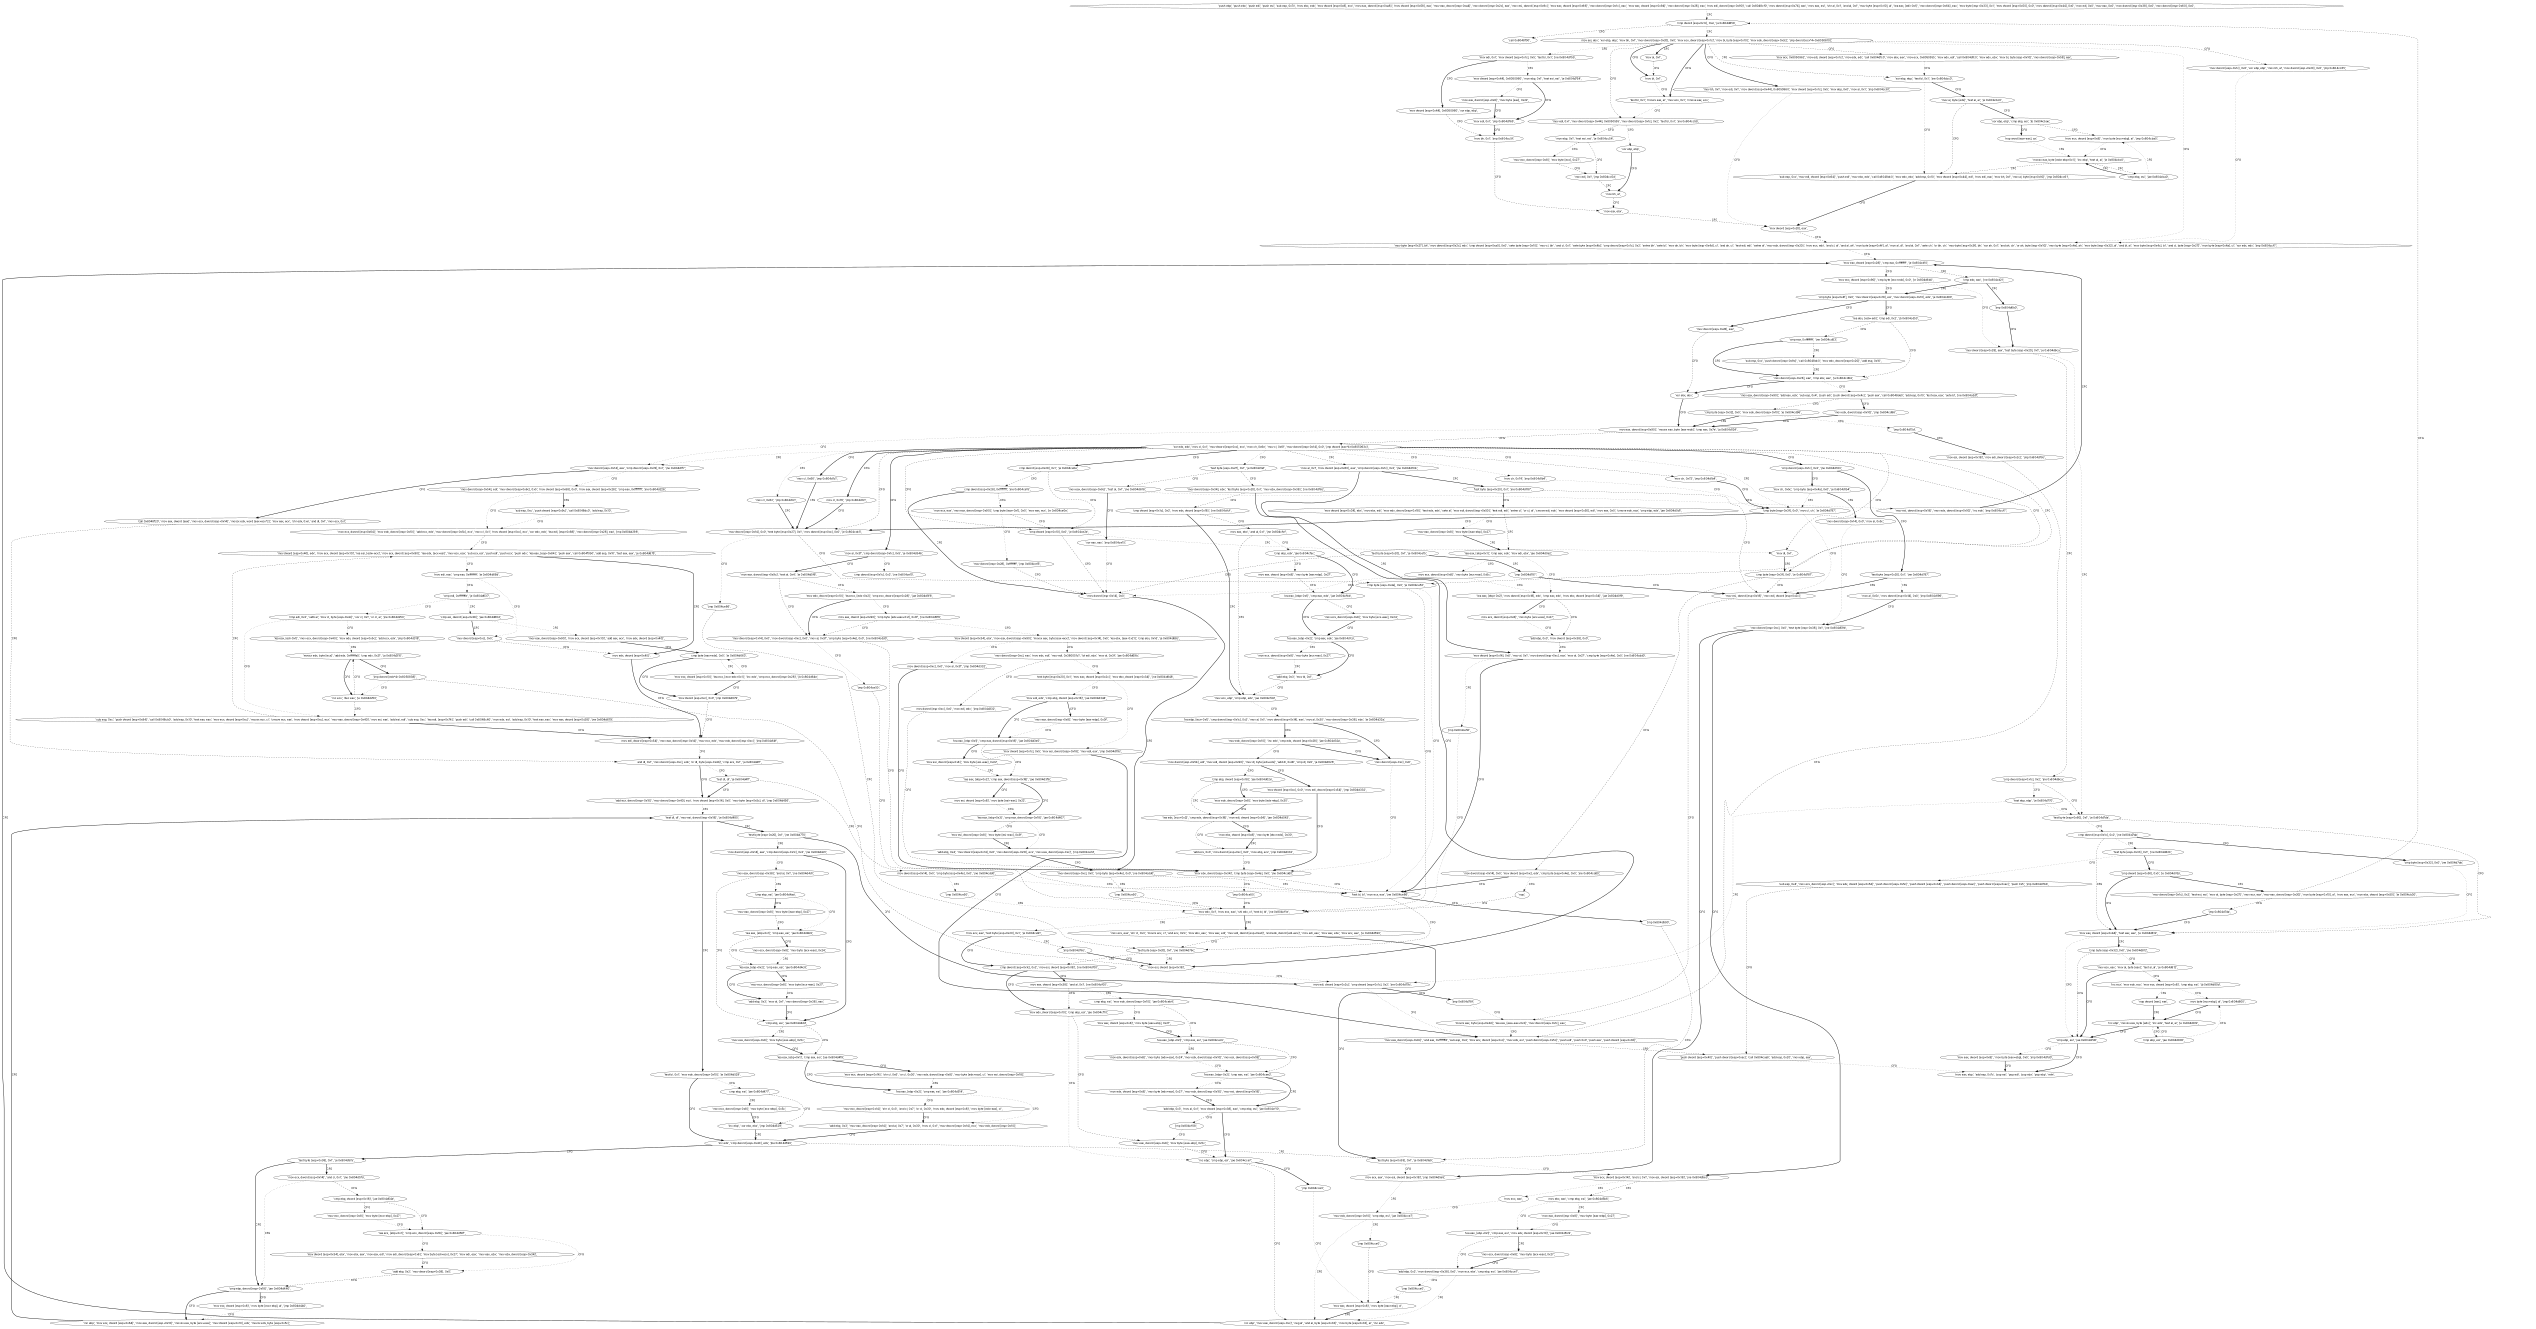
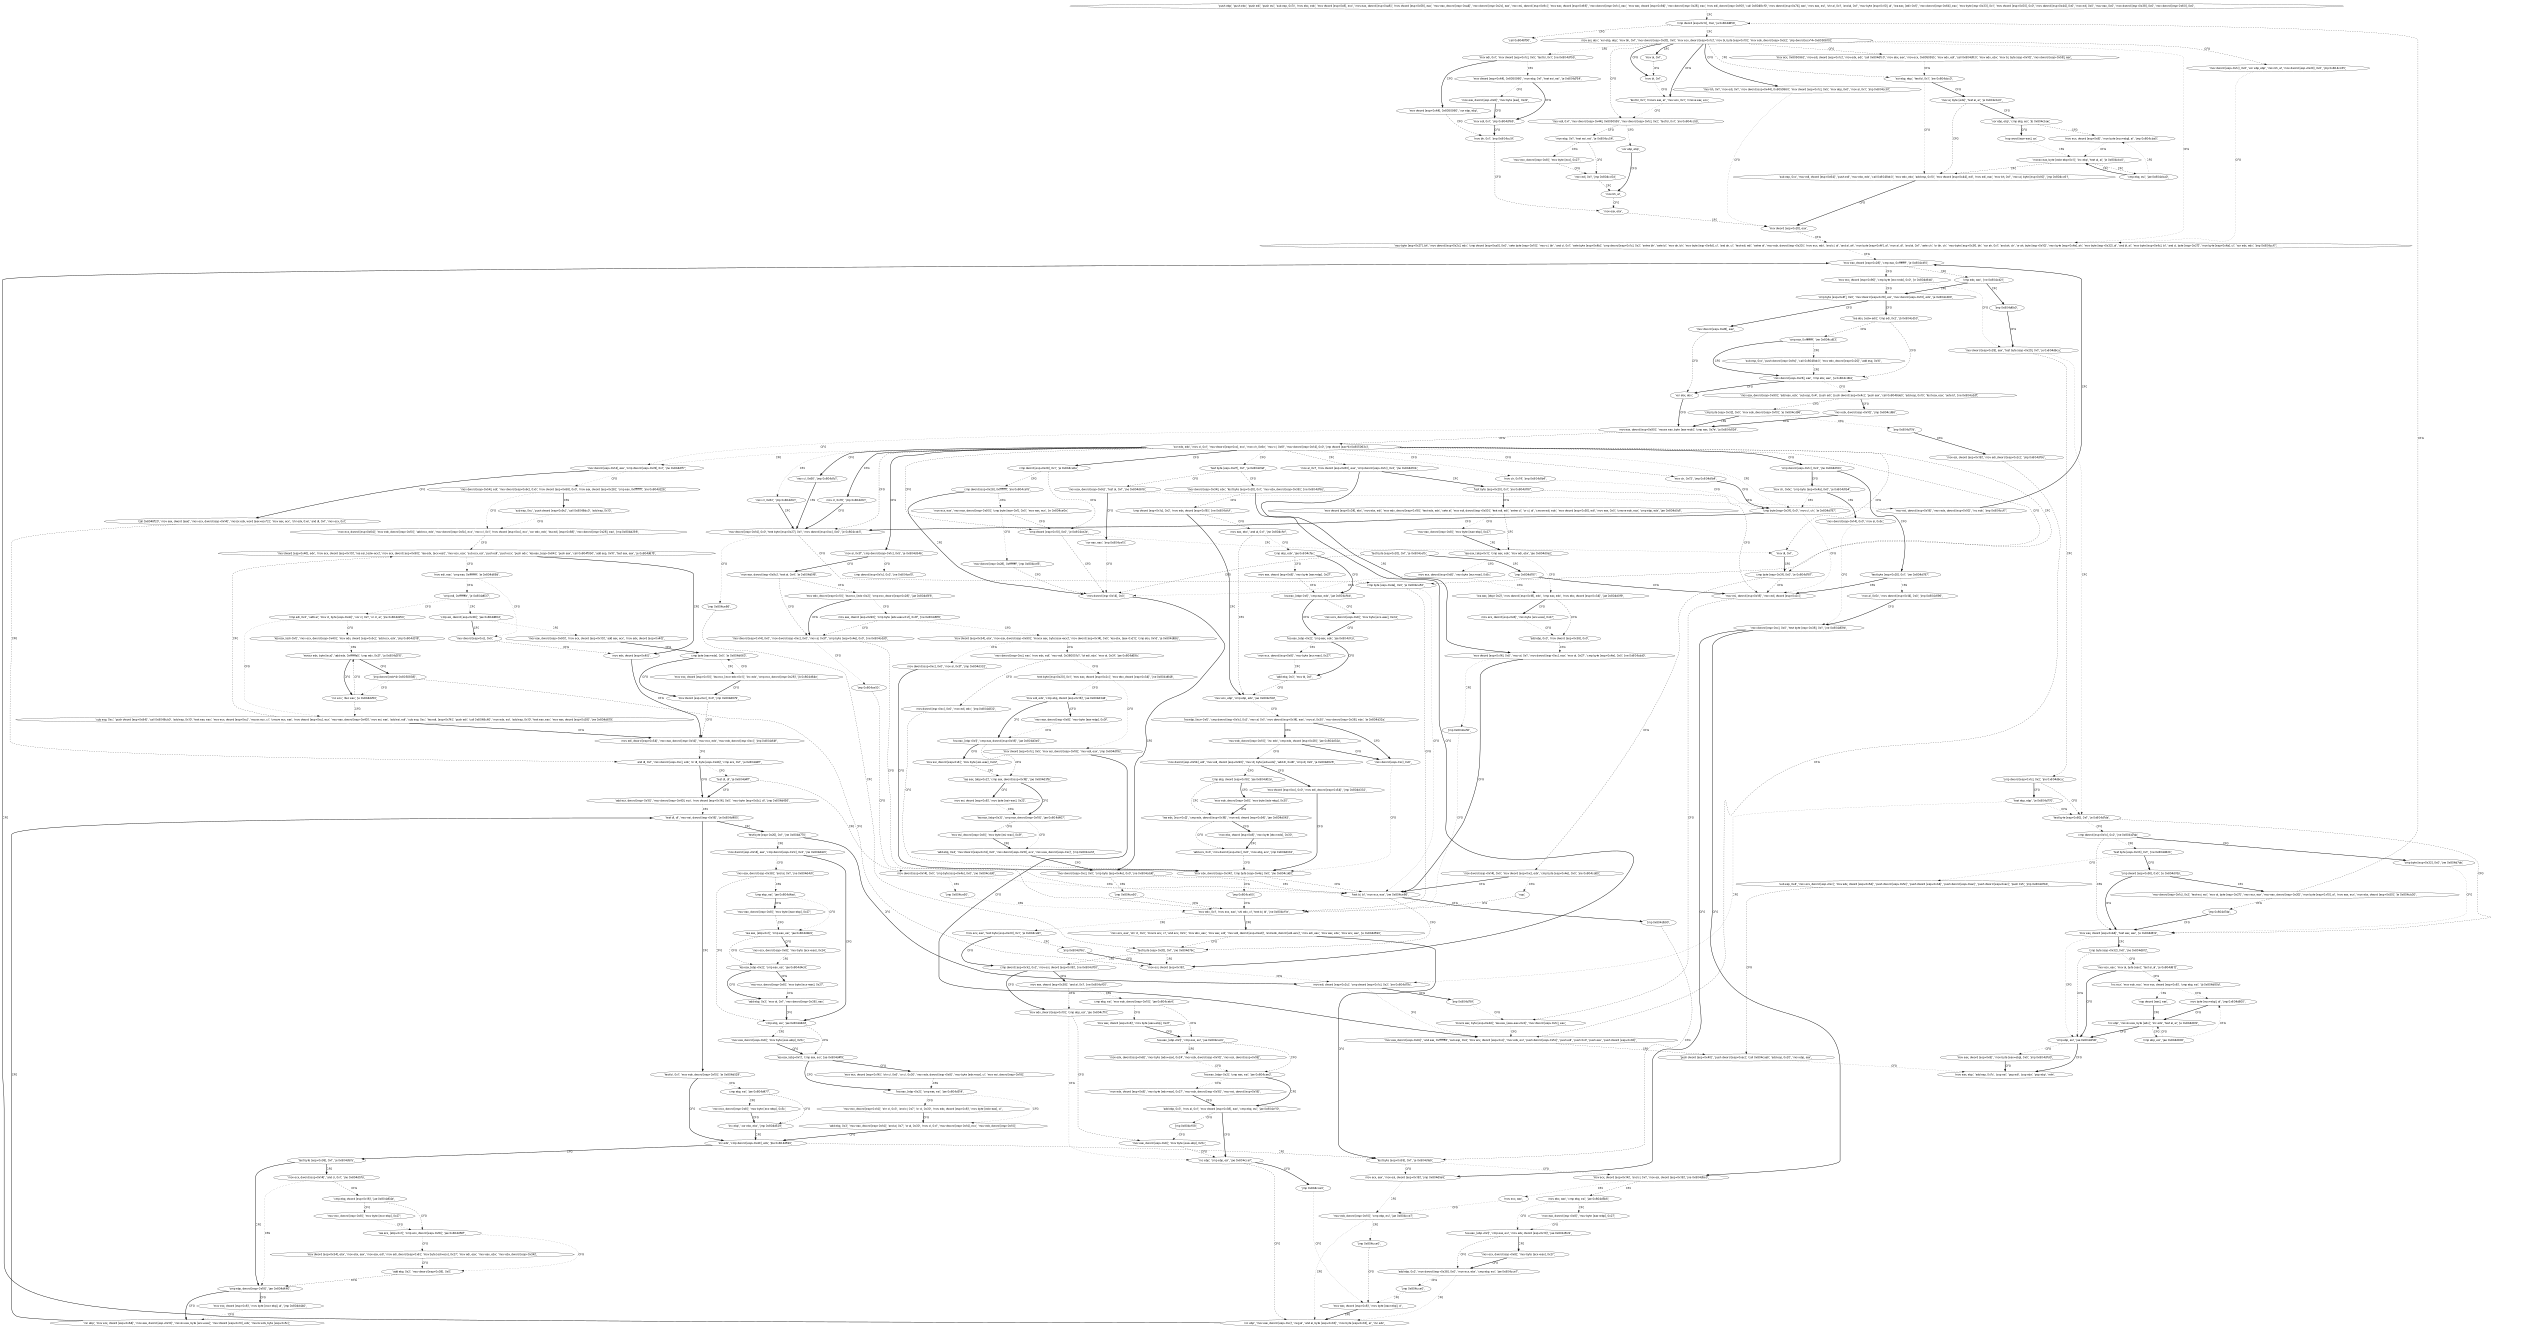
node "'jmp 0x804d75d',": label "'jmp 0x804d75d'," -> "'jmp 0x804d77d',"
edge "'cmp dword [esp+0x1c], 0x2', 'jne 0x804d6ca'," -> "'test ebp, ebp', 'je 0x804d770',": style dashed -> bold
